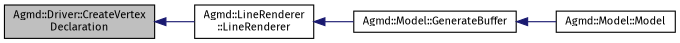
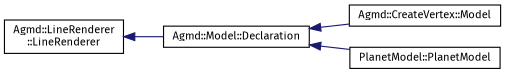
node "Agmd::Driver::CreateVertex Declaration": removed
node "Agmd::Model::GenerateBuffer": label "Agmd::Model::GenerateBuffer" -> "Agmd::Model::Declaration"
node "Agmd::Model::Model": label "Agmd::Model::Model" -> "Agmd::CreateVertex::Model"
node "PlanetModel::PlanetModel": added
